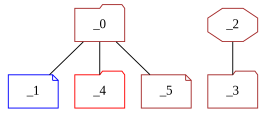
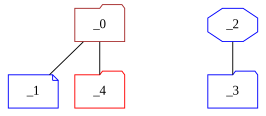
node "_2": color brown -> blue
node "_5": removed
node "_3": color brown -> blue
